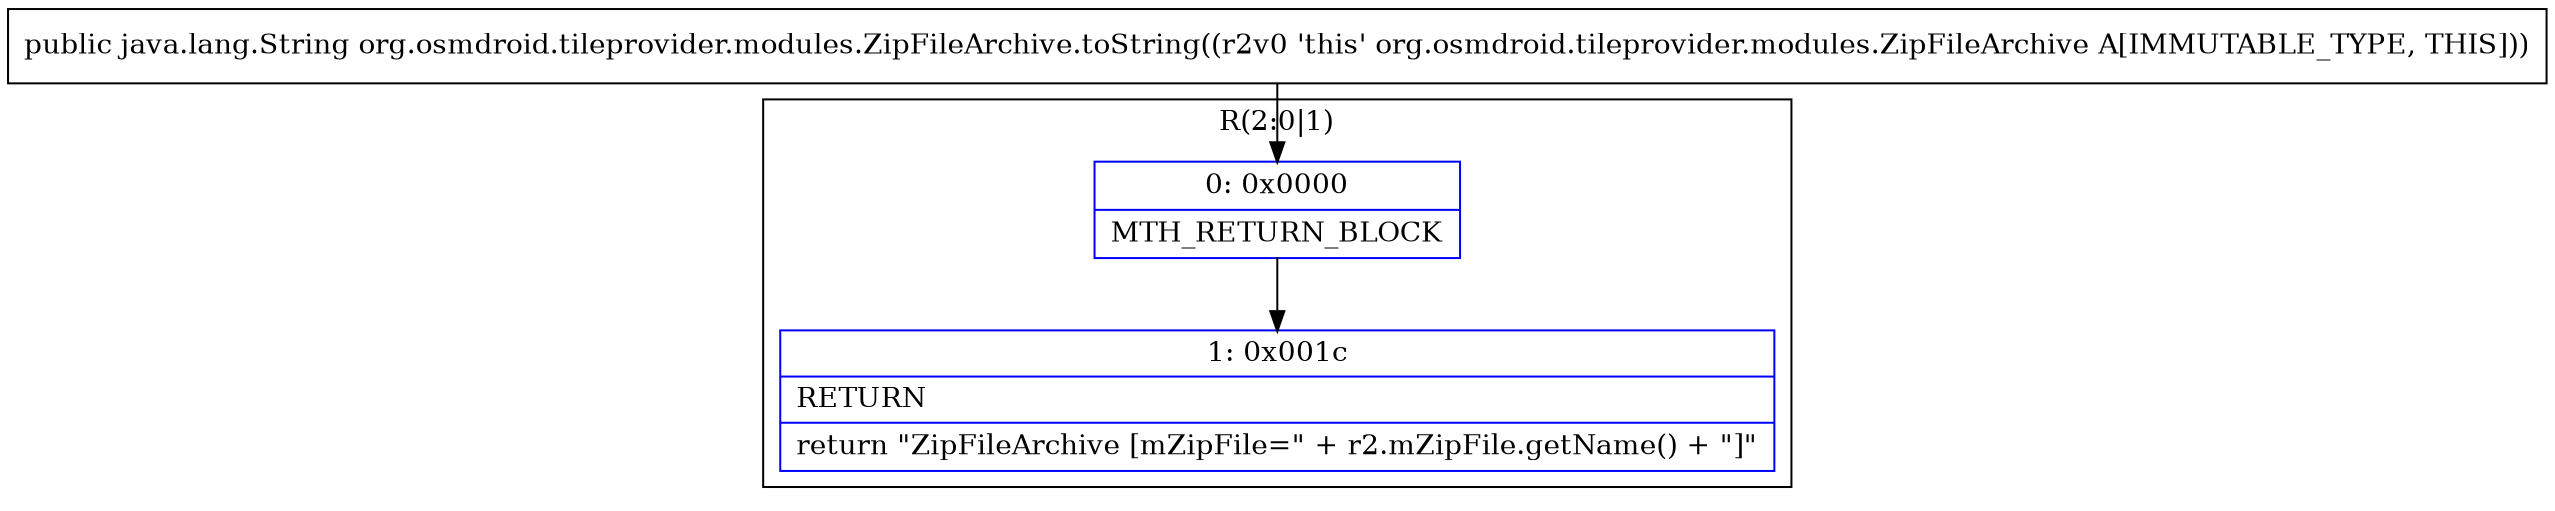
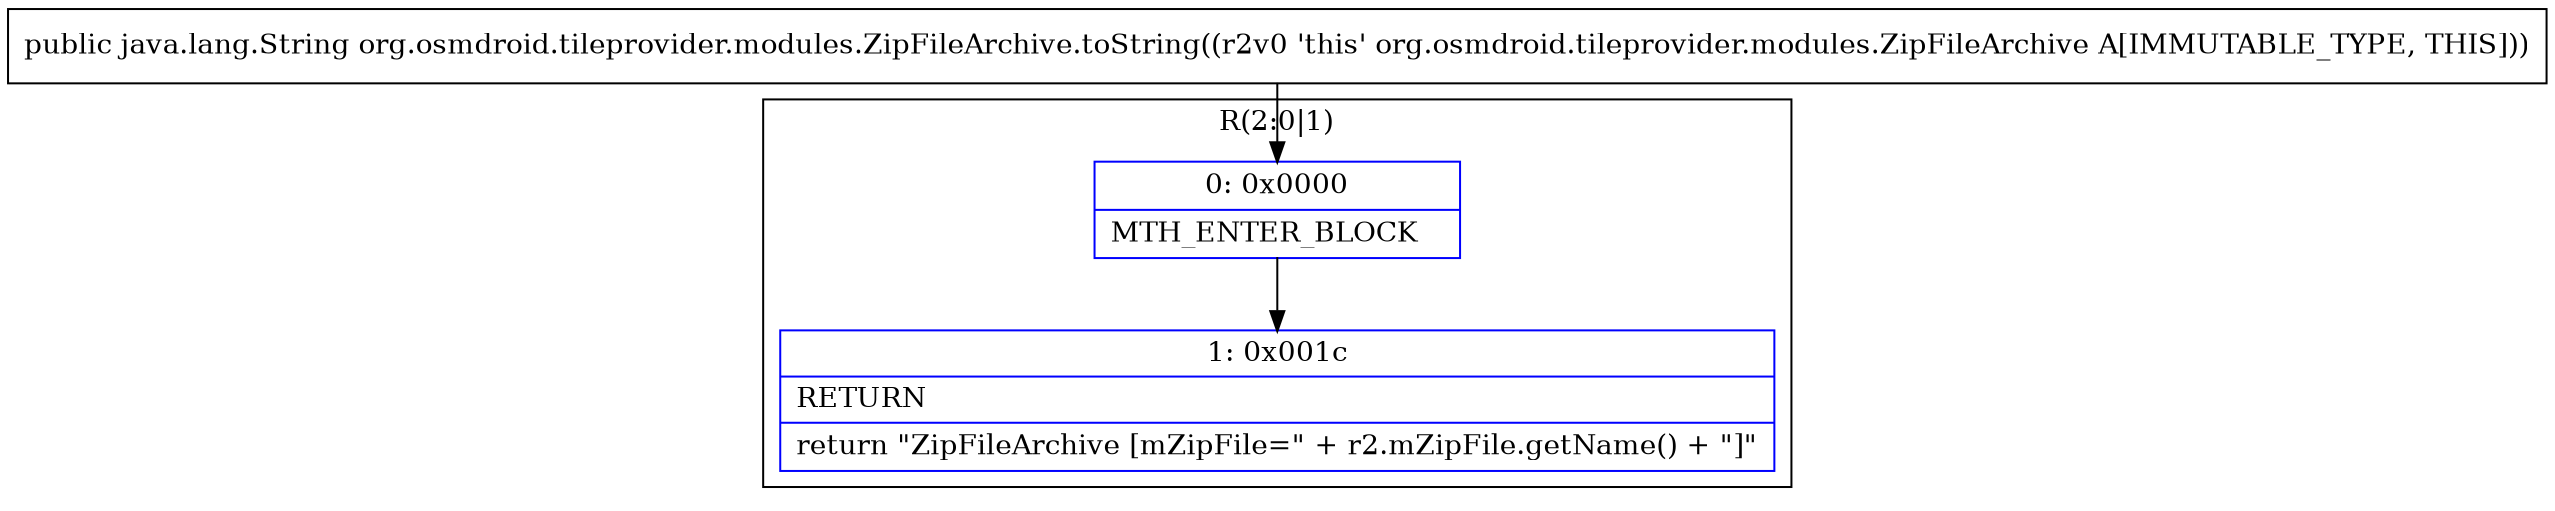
node "0: 0x0000": text "MTH_RETURN_BLOCK" -> "MTH_ENTER_BLOCK"
